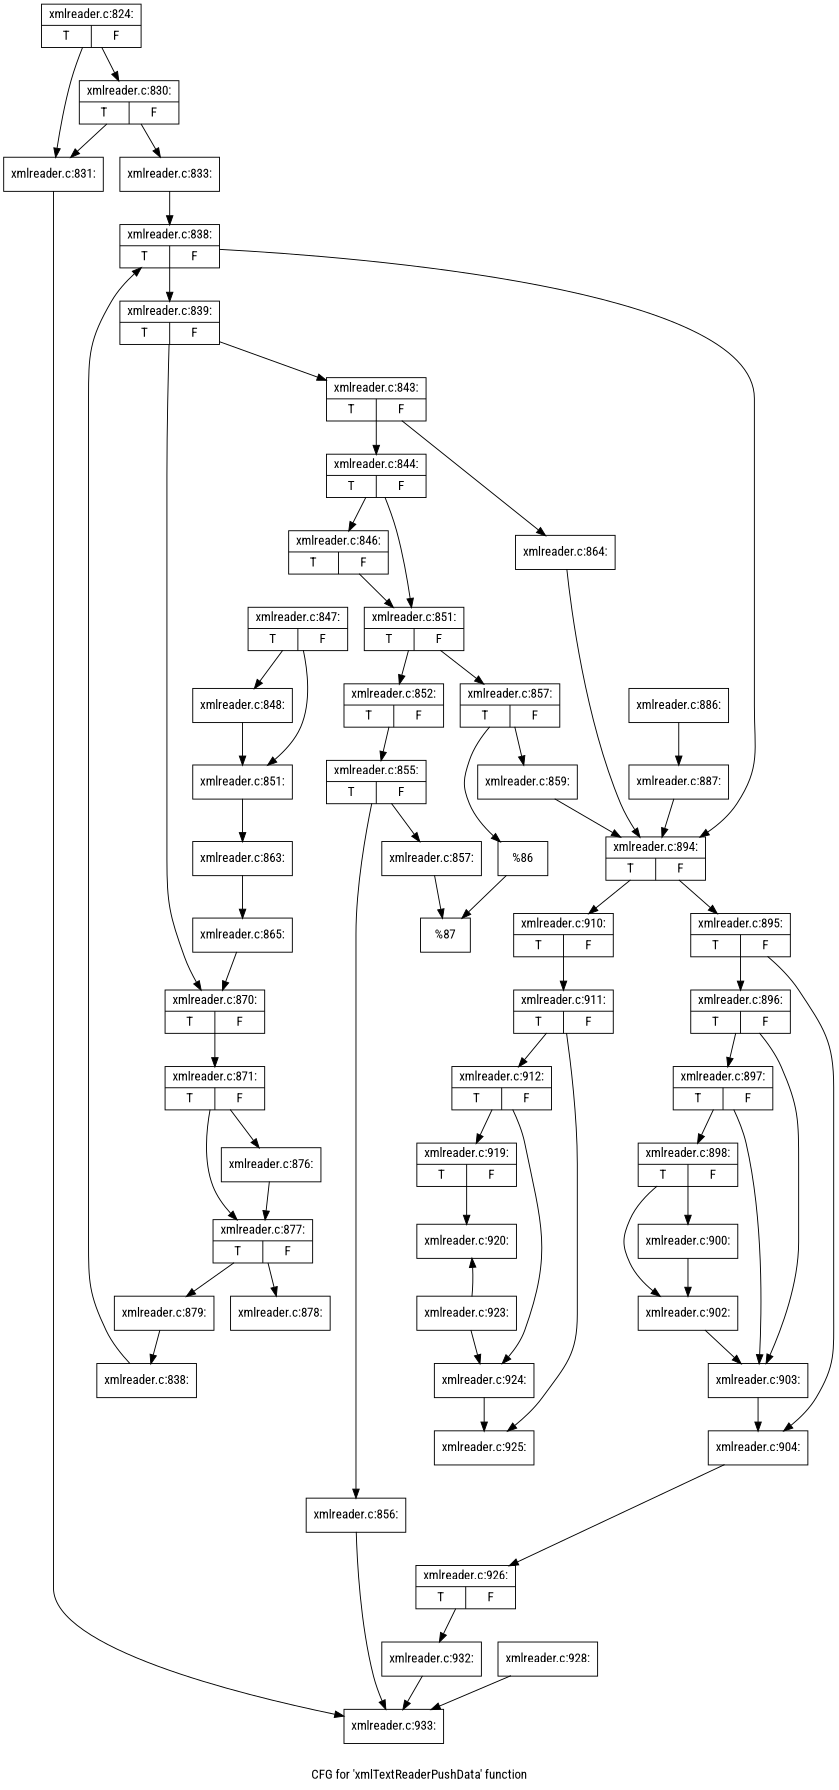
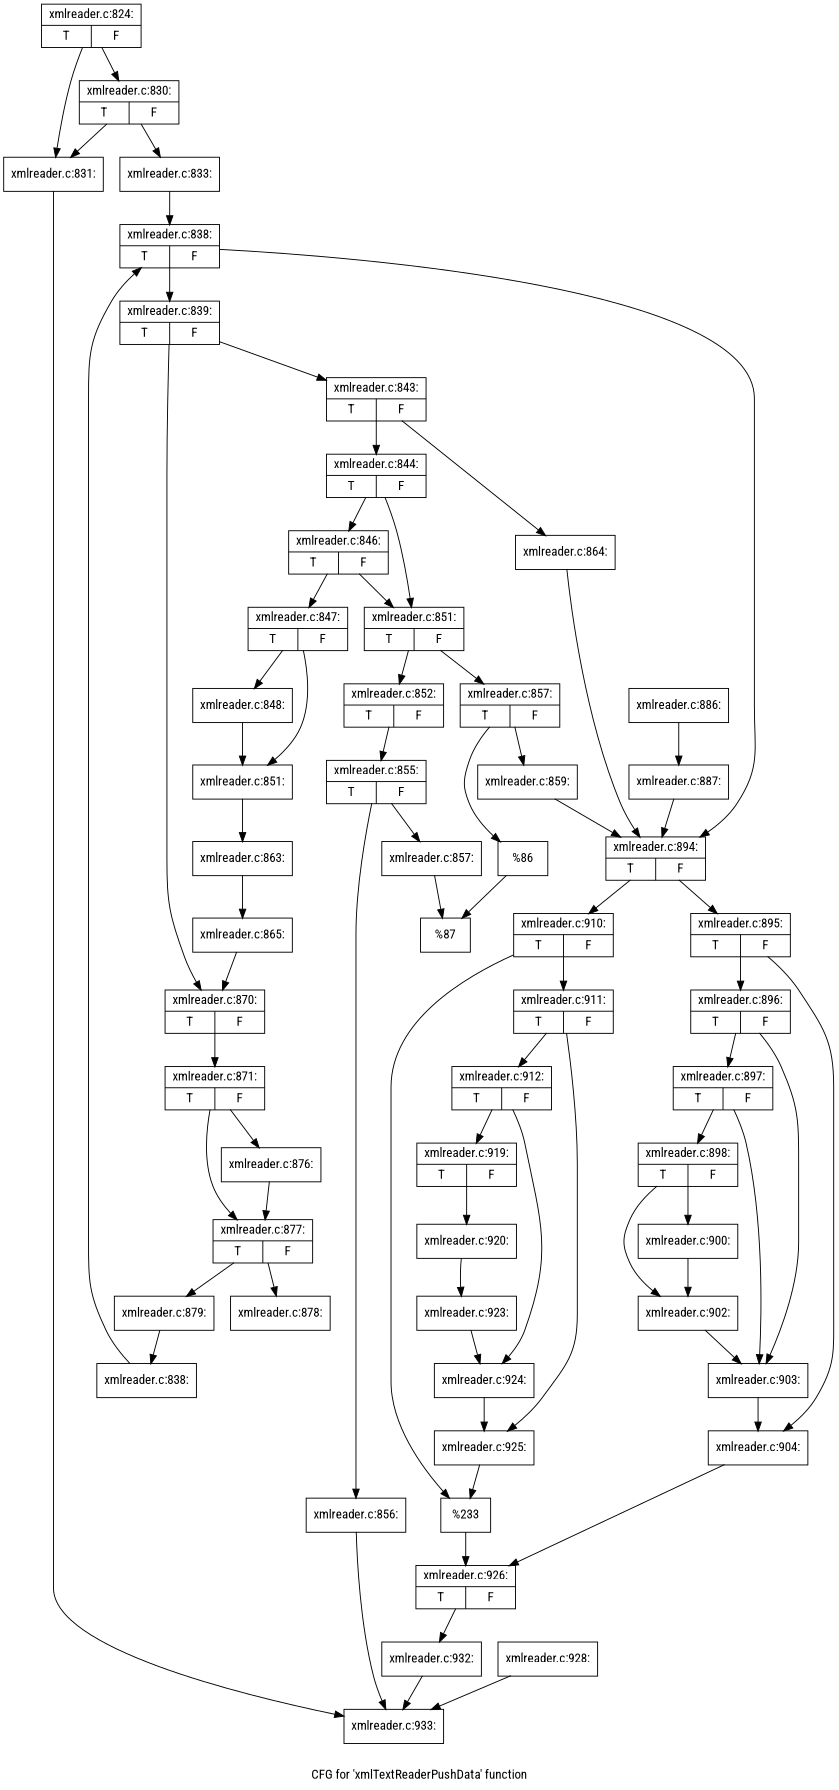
edge "xmlreader.c:846:" -> "xmlreader.c:847:": added
edge "xmlreader.c:923:" -> "xmlreader.c:920:": reversed
node "%233": added
